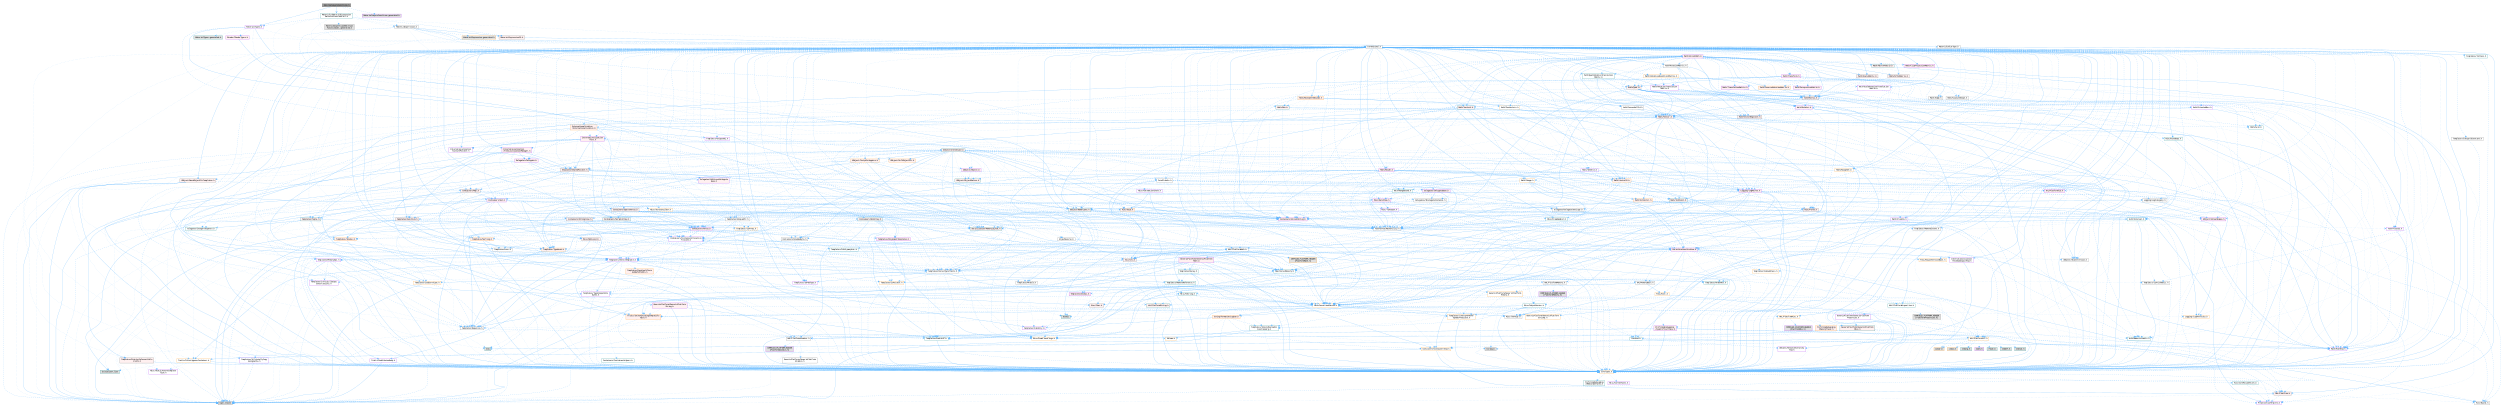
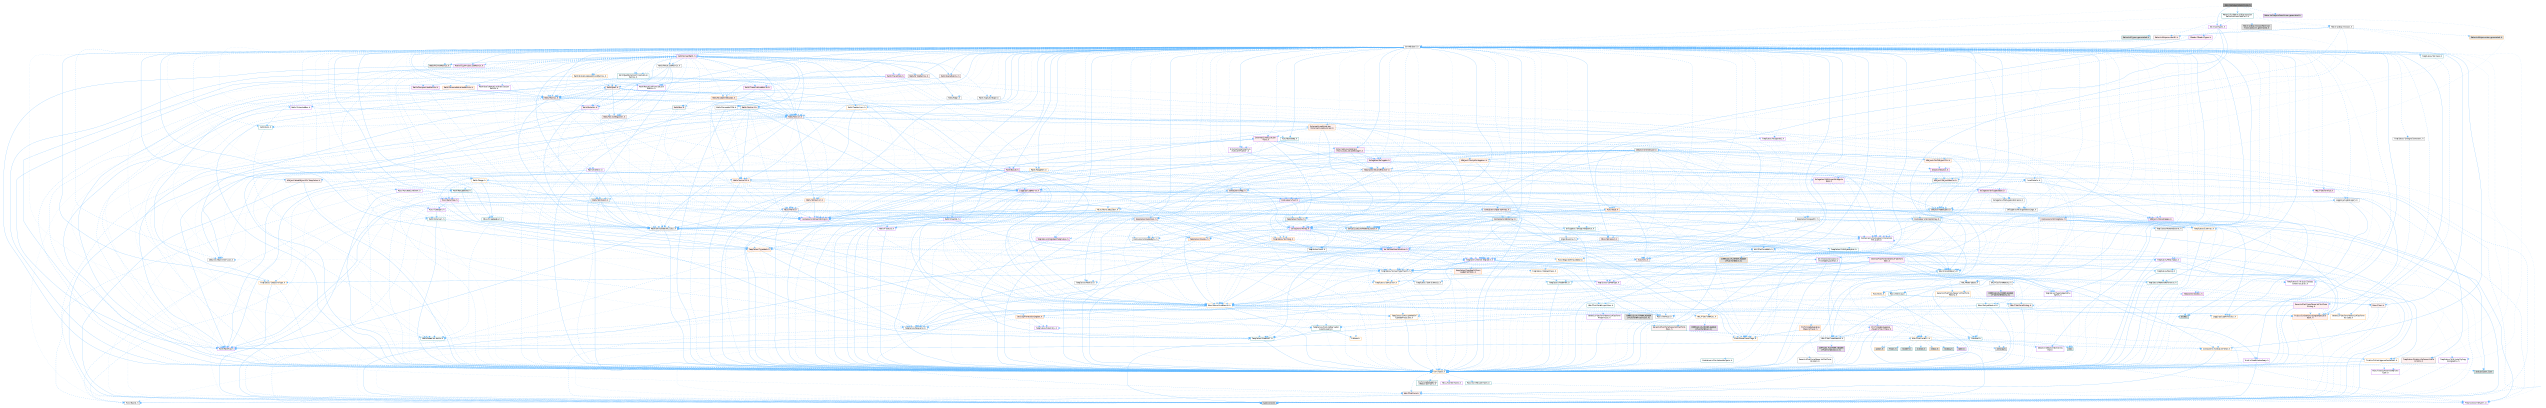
node "MaterialValueType.h": removed
